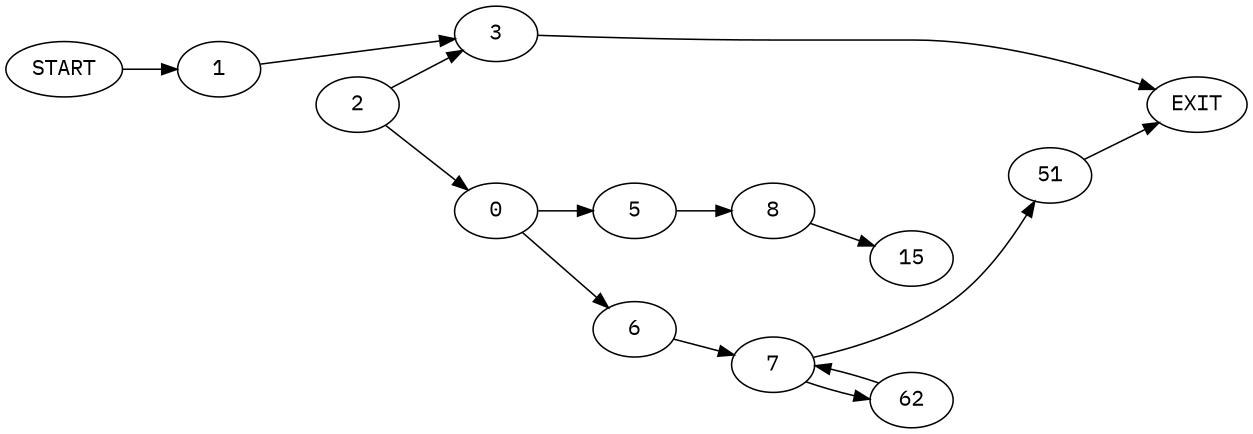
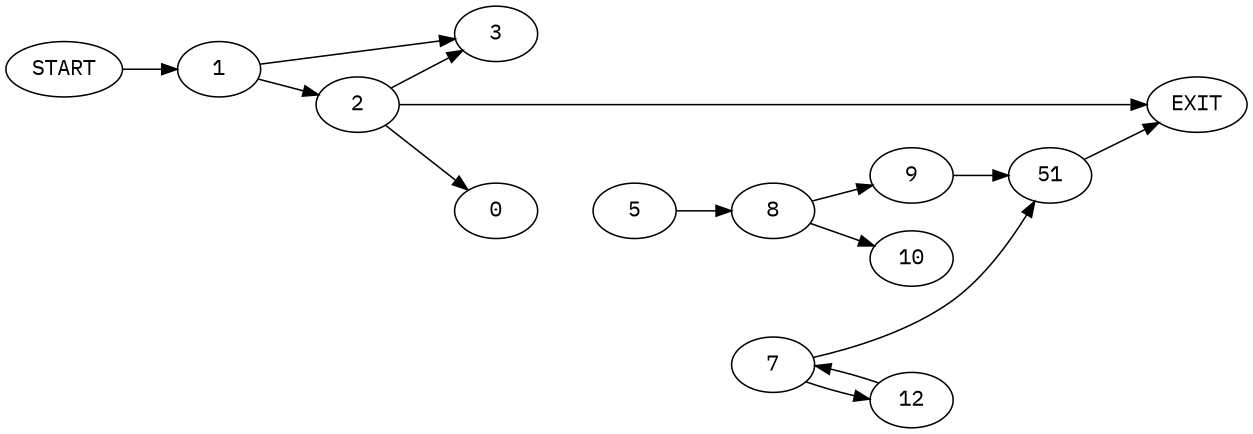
edge "3" -> "EXIT": now "2" -> "EXIT"
edge "1" -> "2": added
node "9": added
edge "0" -> "5": removed
node "15": label "15" -> "10"
node "6": removed
node "62": label "62" -> "12"
